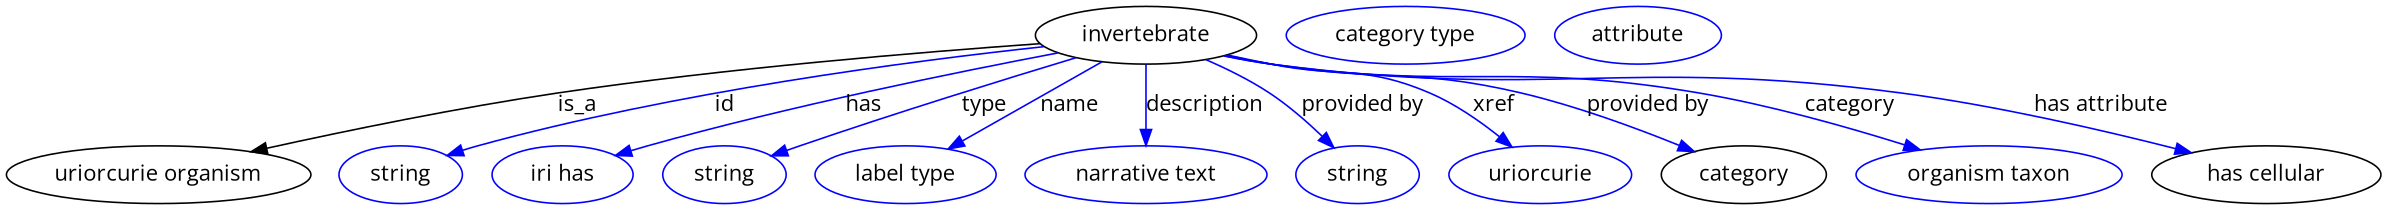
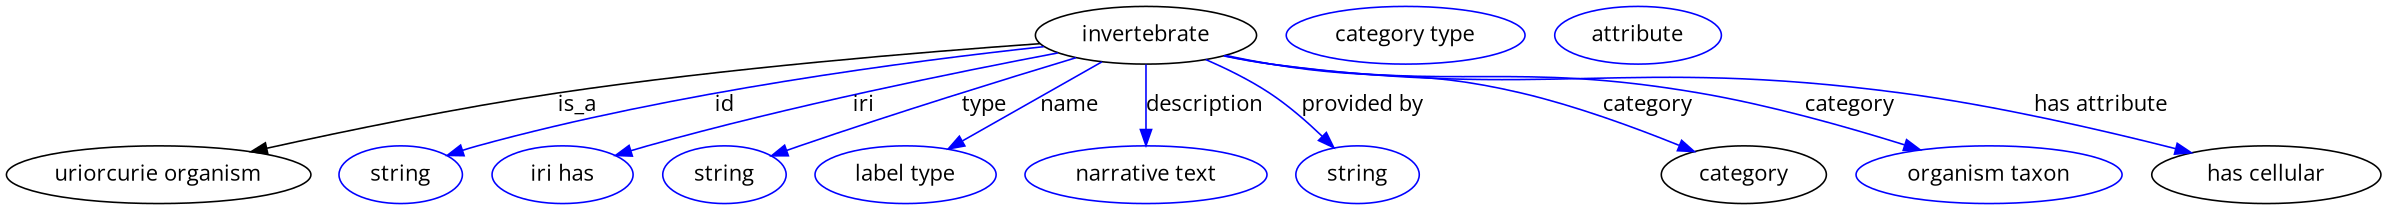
edge "invertebrate" -> "iri has": label "has" -> "iri"
edge "invertebrate" -> "category": label "provided by" -> "category"
node "uriorcurie": removed
